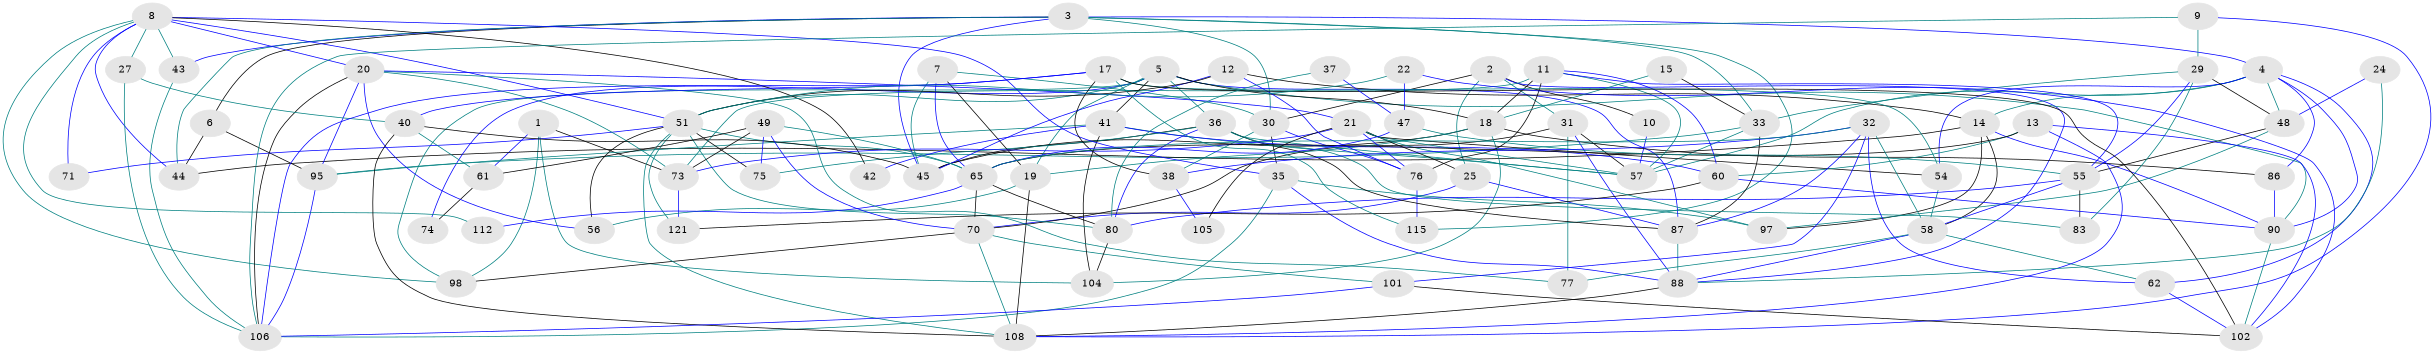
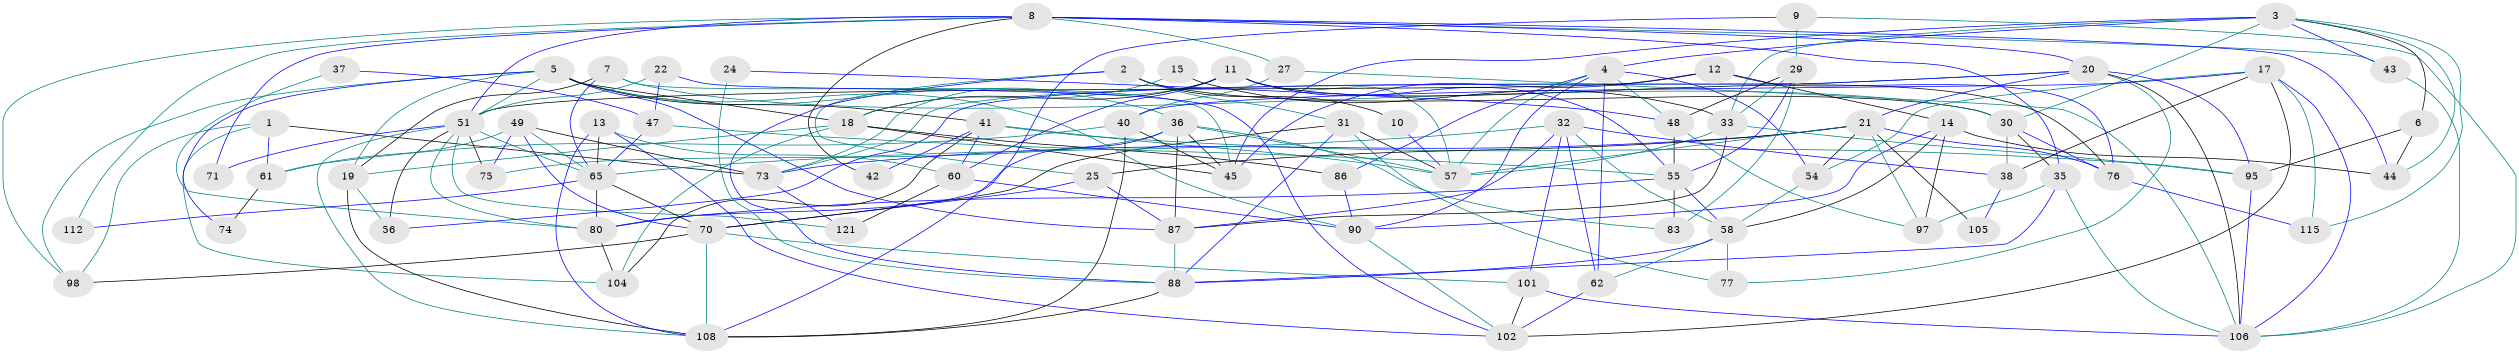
edge "4" -- "14": removed
edge "49" -- "61": color black -> teal
